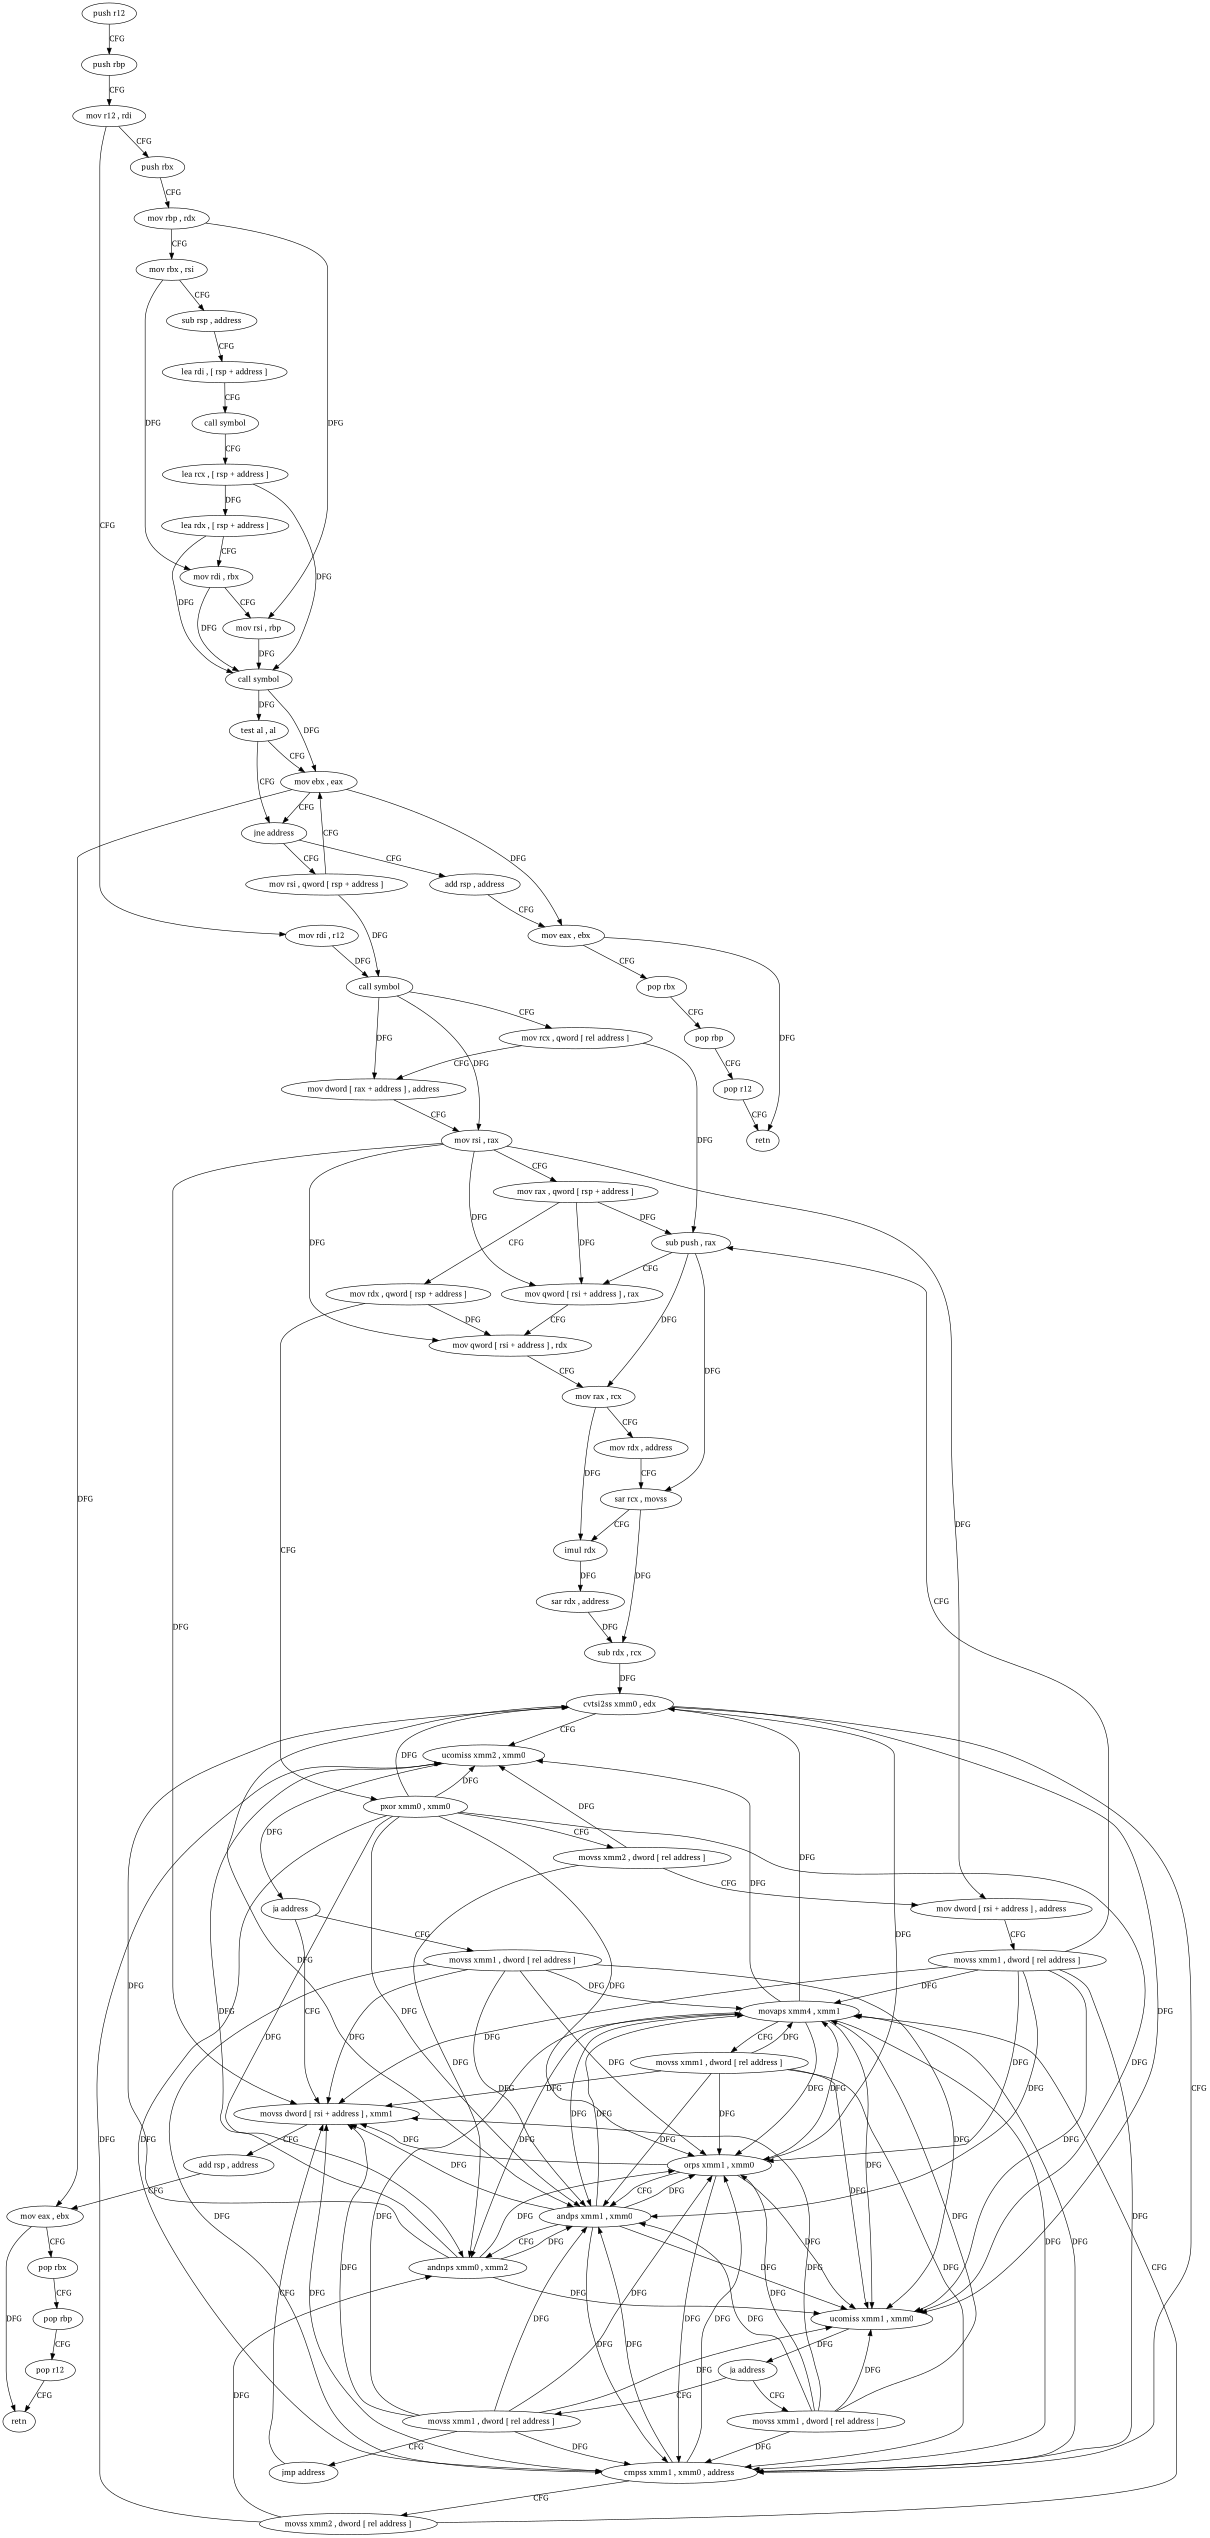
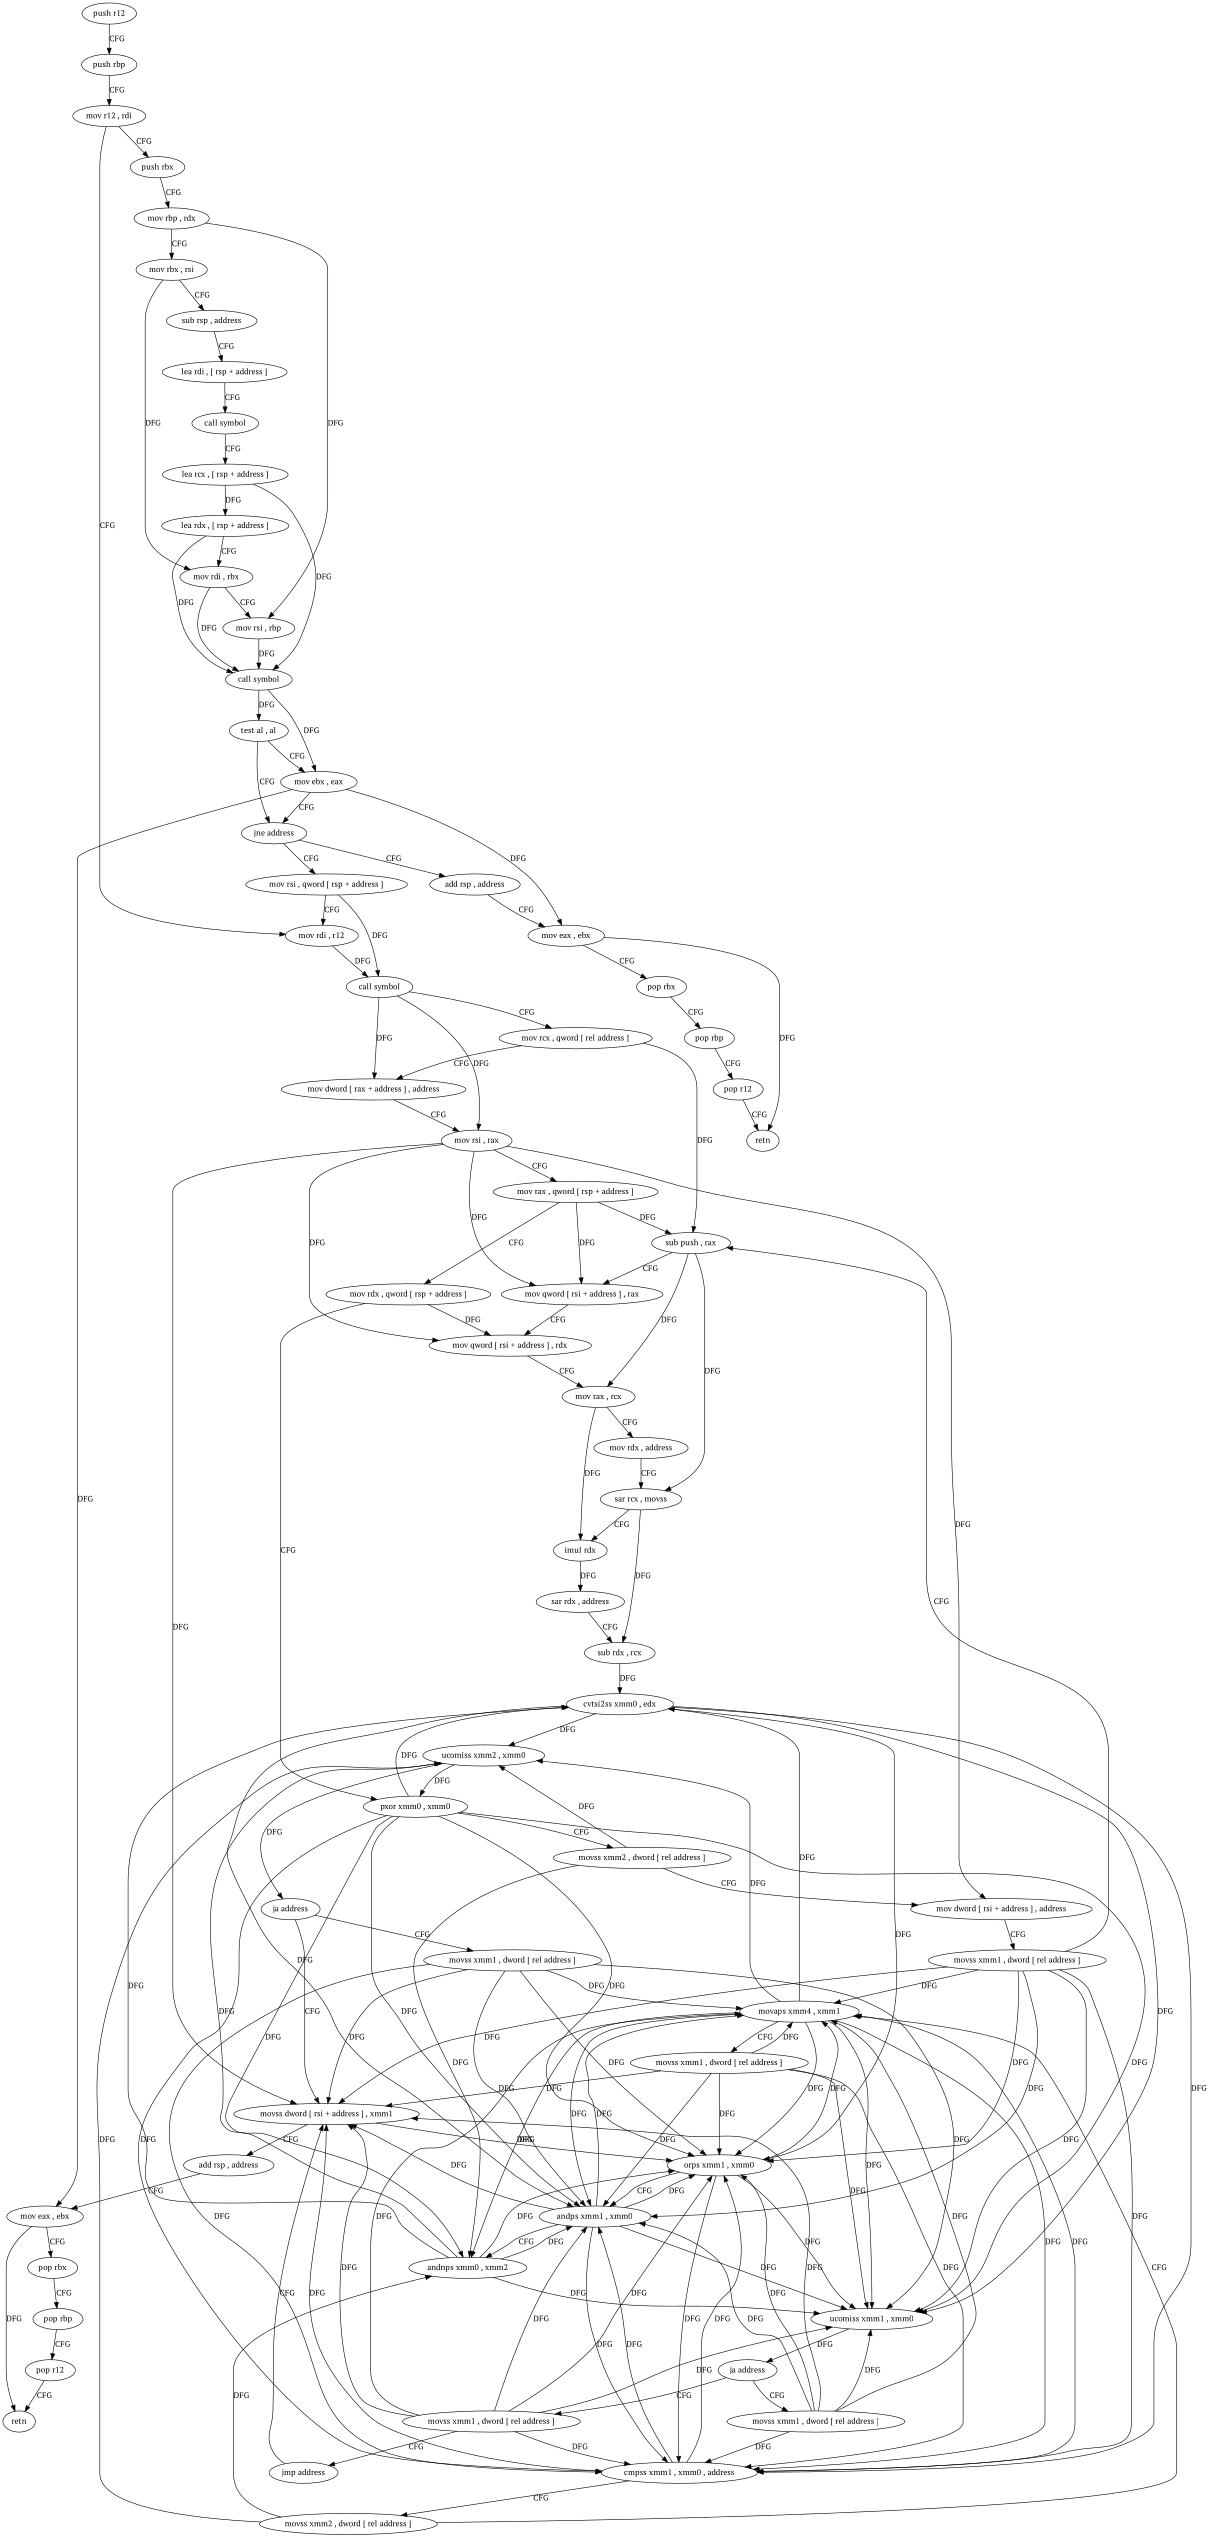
edge "mov rsi , qword [ rsp + address ]" -> "mov ebx , eax": now "mov rsi , qword [ rsp + address ]" -> "mov rdi , r12"
edge "sar rdx , address" -> "sub rdx , rcx": label "DFG" -> "CFG"
edge "cvtsi2ss xmm0 , edx" -> "ucomiss xmm2 , xmm0": label "CFG" -> "DFG"
edge "pxor xmm0 , xmm0" -> "ucomiss xmm2 , xmm0": reversed
edge "cvtsi2ss xmm0 , edx" -> "cmpss xmm1 , xmm0 , address": label "CFG" -> "DFG"
edge "orps xmm1 , xmm0" -> "movss dword [ rsi + address ] , xmm1": reversed
